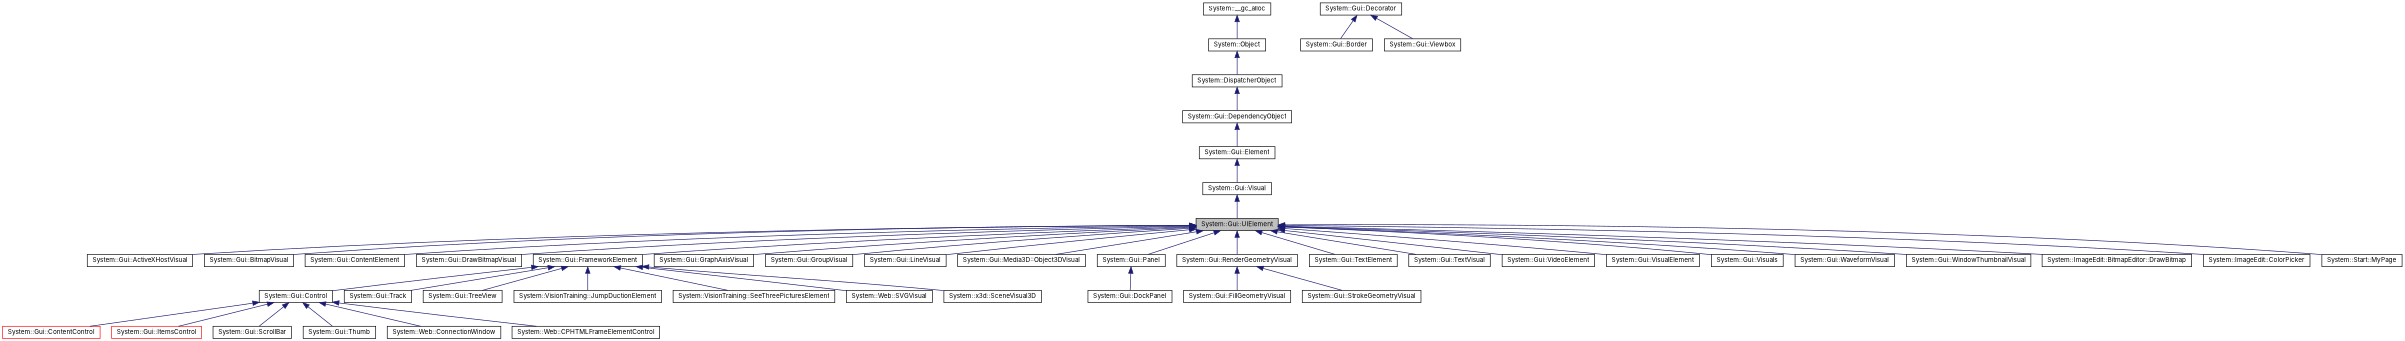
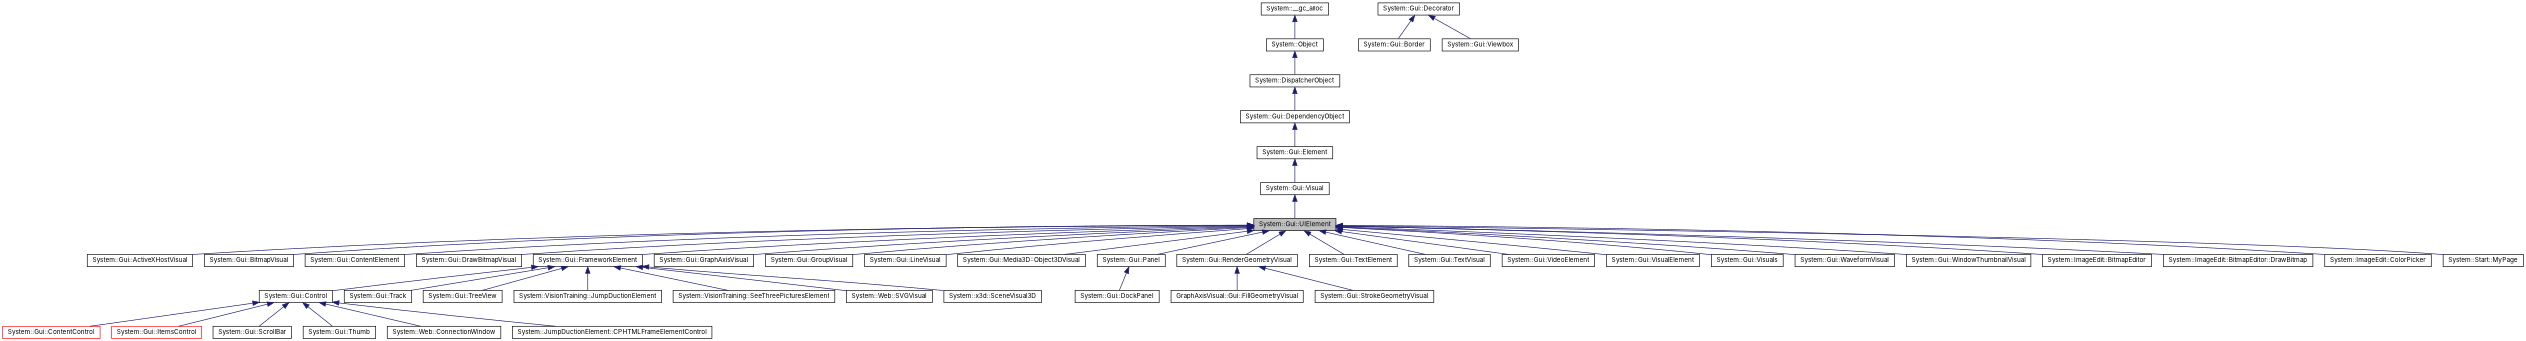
node "System::ImageEdit::BitmapEditor": added
node "System::Gui::FillGeometryVisual": label "System::Gui::FillGeometryVisual" -> "GraphAxisVisual::Gui::FillGeometryVisual"
node "System::Web::CPHTMLFrameElementControl": label "System::Web::CPHTMLFrameElementControl" -> "System::JumpDuctionElement::CPHTMLFrameElementControl"
